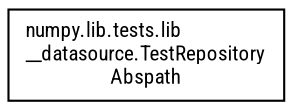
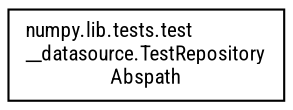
node "numpy.lib.tests.lib __datasource.TestRepository Abspath": label "numpy.lib.tests.lib __datasource.TestRepository Abspath" -> "numpy.lib.tests.test __datasource.TestRepository Abspath"
